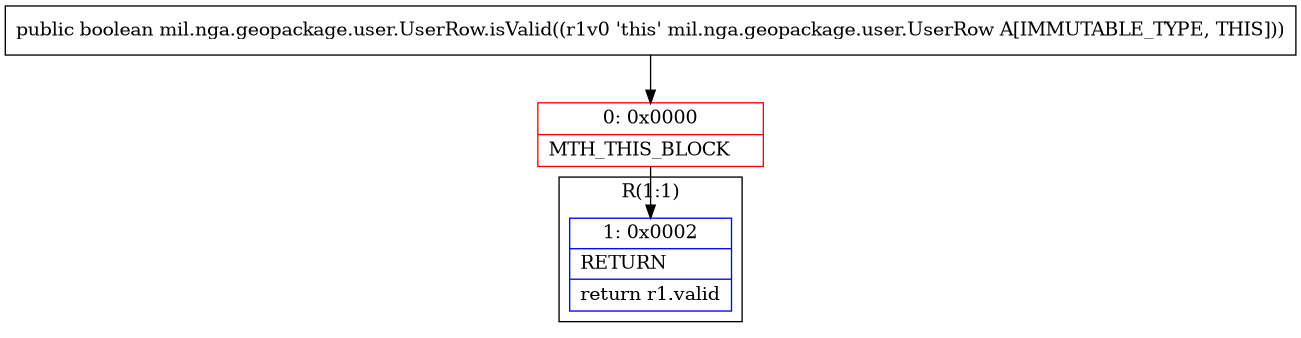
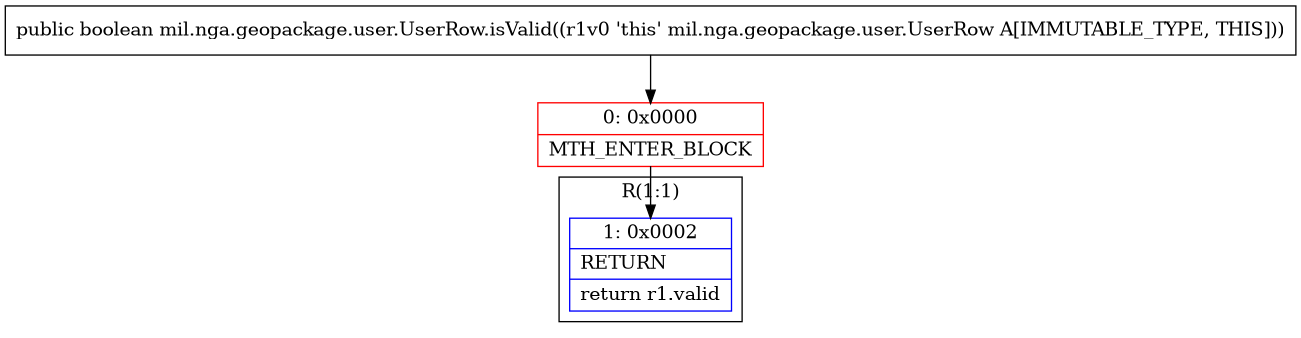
node "0: 0x0000": text "MTH_THIS_BLOCK" -> "MTH_ENTER_BLOCK"
